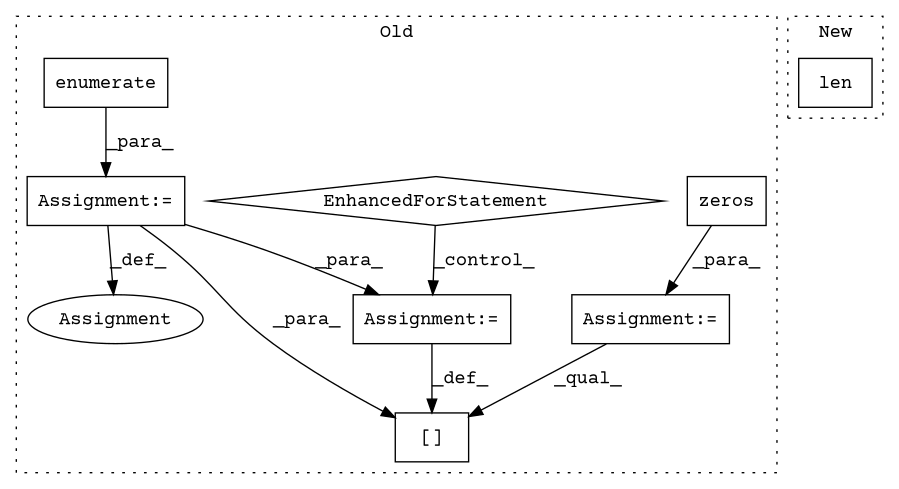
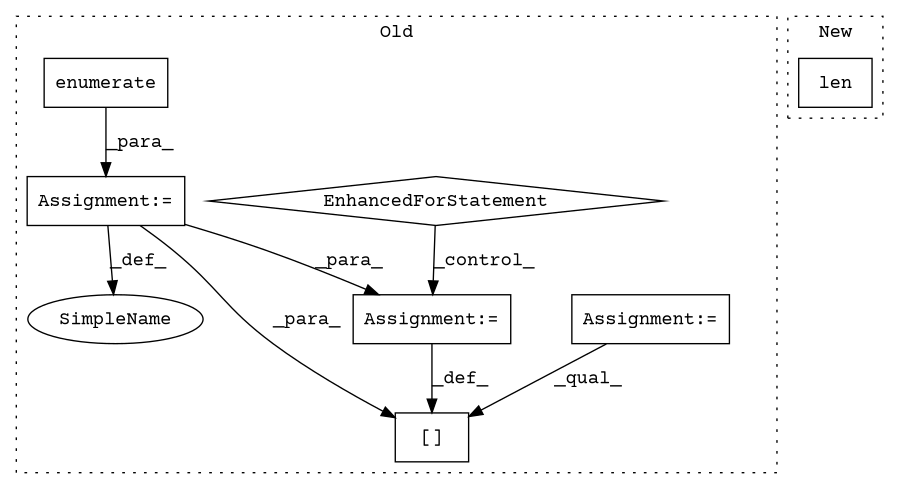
node "zeros": removed
node "Assignment": label "Assignment" -> "SimpleName"
